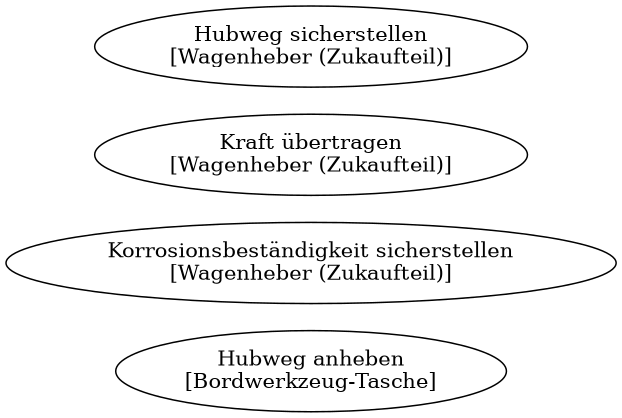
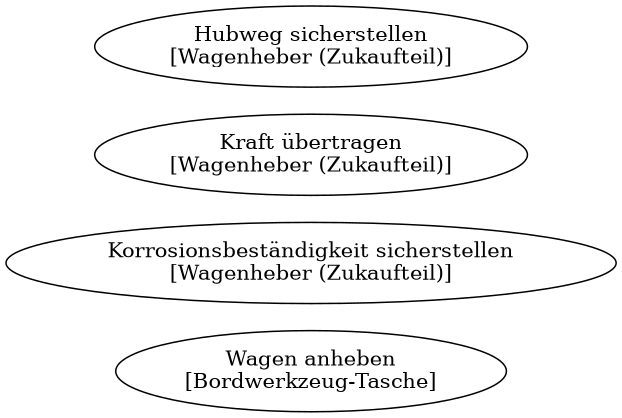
node "Hubweg anheben [Bordwerkzeug-Tasche]": label "Hubweg anheben [Bordwerkzeug-Tasche]" -> "Wagen anheben [Bordwerkzeug-Tasche]"
